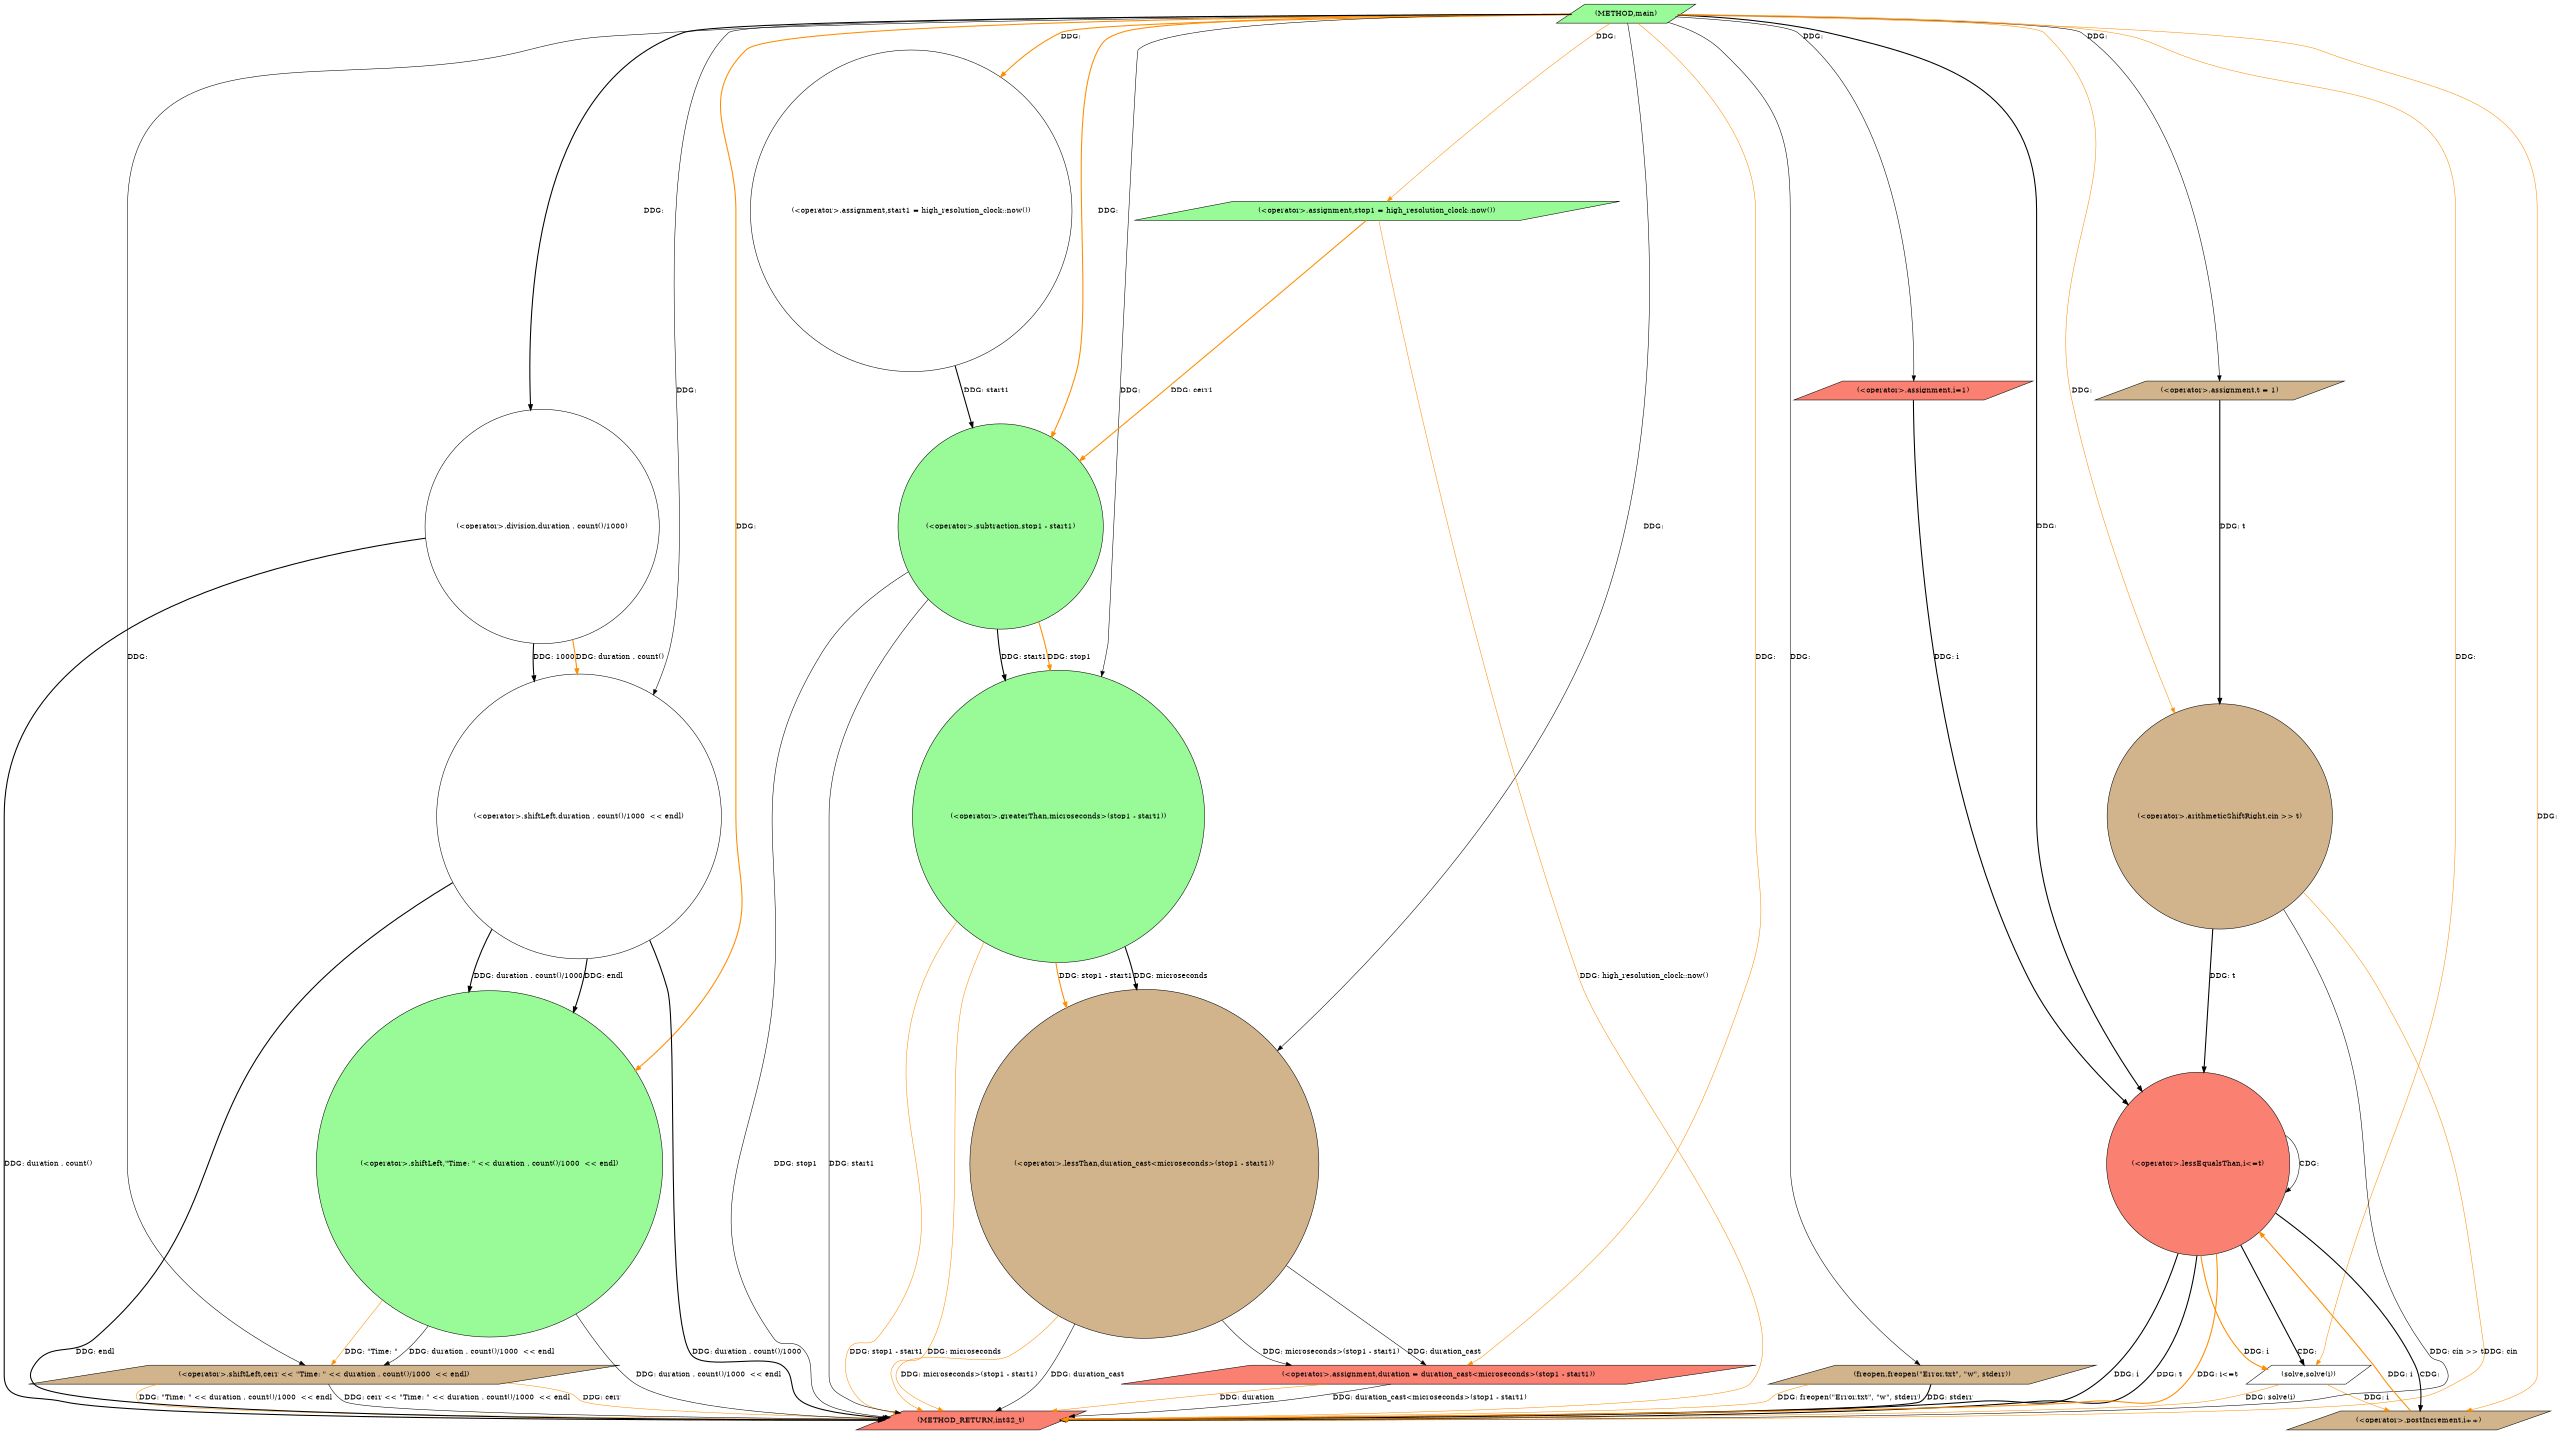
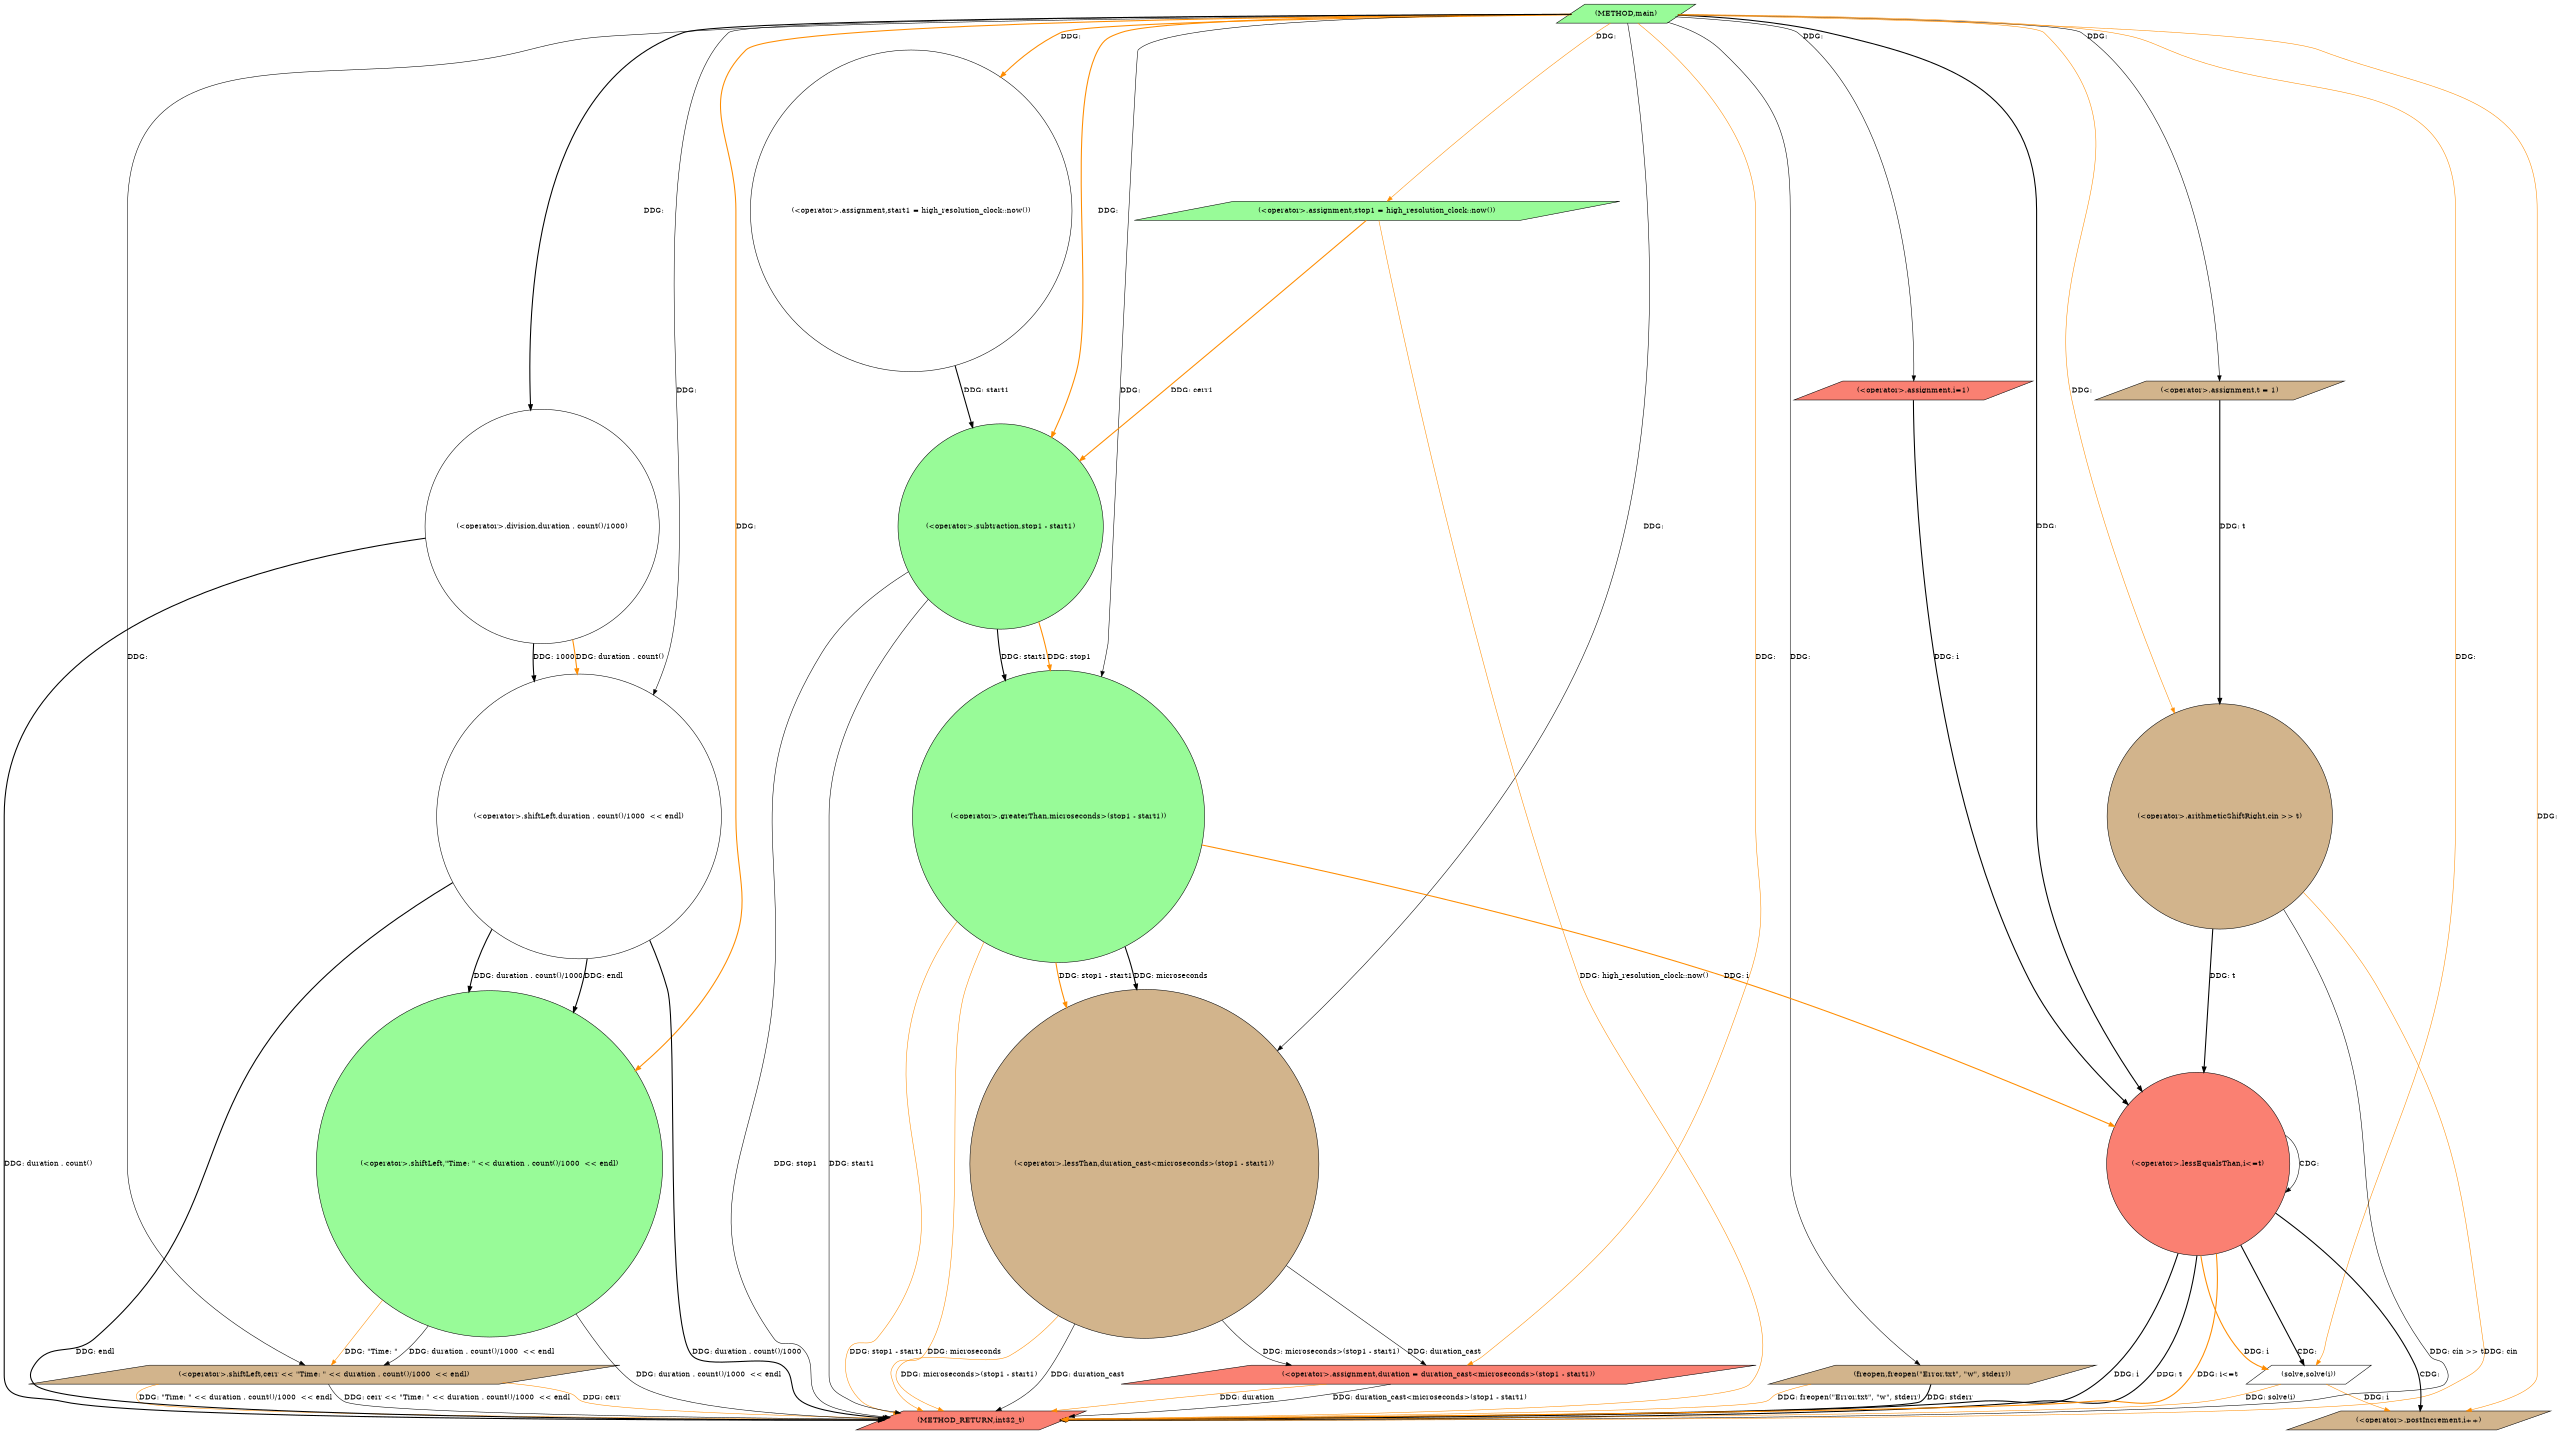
edge "(<operator>.postIncrement,i++)" -> "(<operator>.lessEqualsThan,i<=t)": now "(<operator>.greaterThan,microseconds>(stop1 - start1))" -> "(<operator>.lessEqualsThan,i<=t)"
